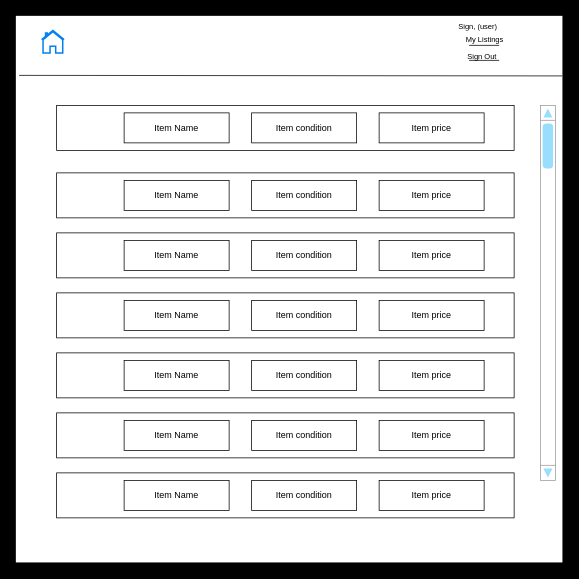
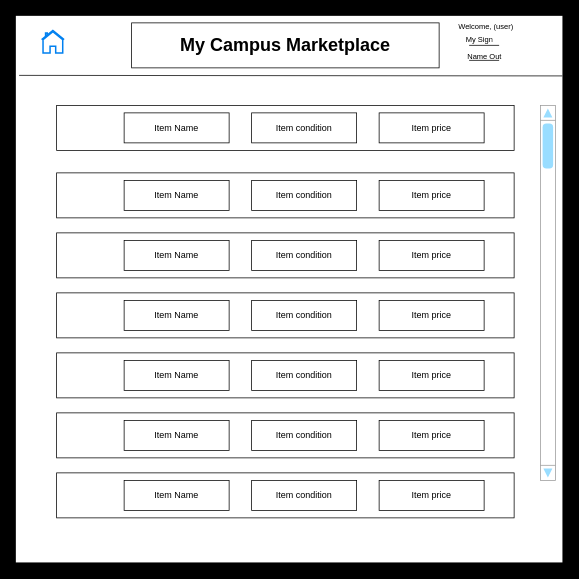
node "Sign, (user)": label "Sign, (user)" -> "Welcome, (user)"
node "My Listings": label "My Listings" -> "My Sign"
node "My Campus Marketplace": added
node "Sign Out": label "Sign Out" -> "Name Out"
